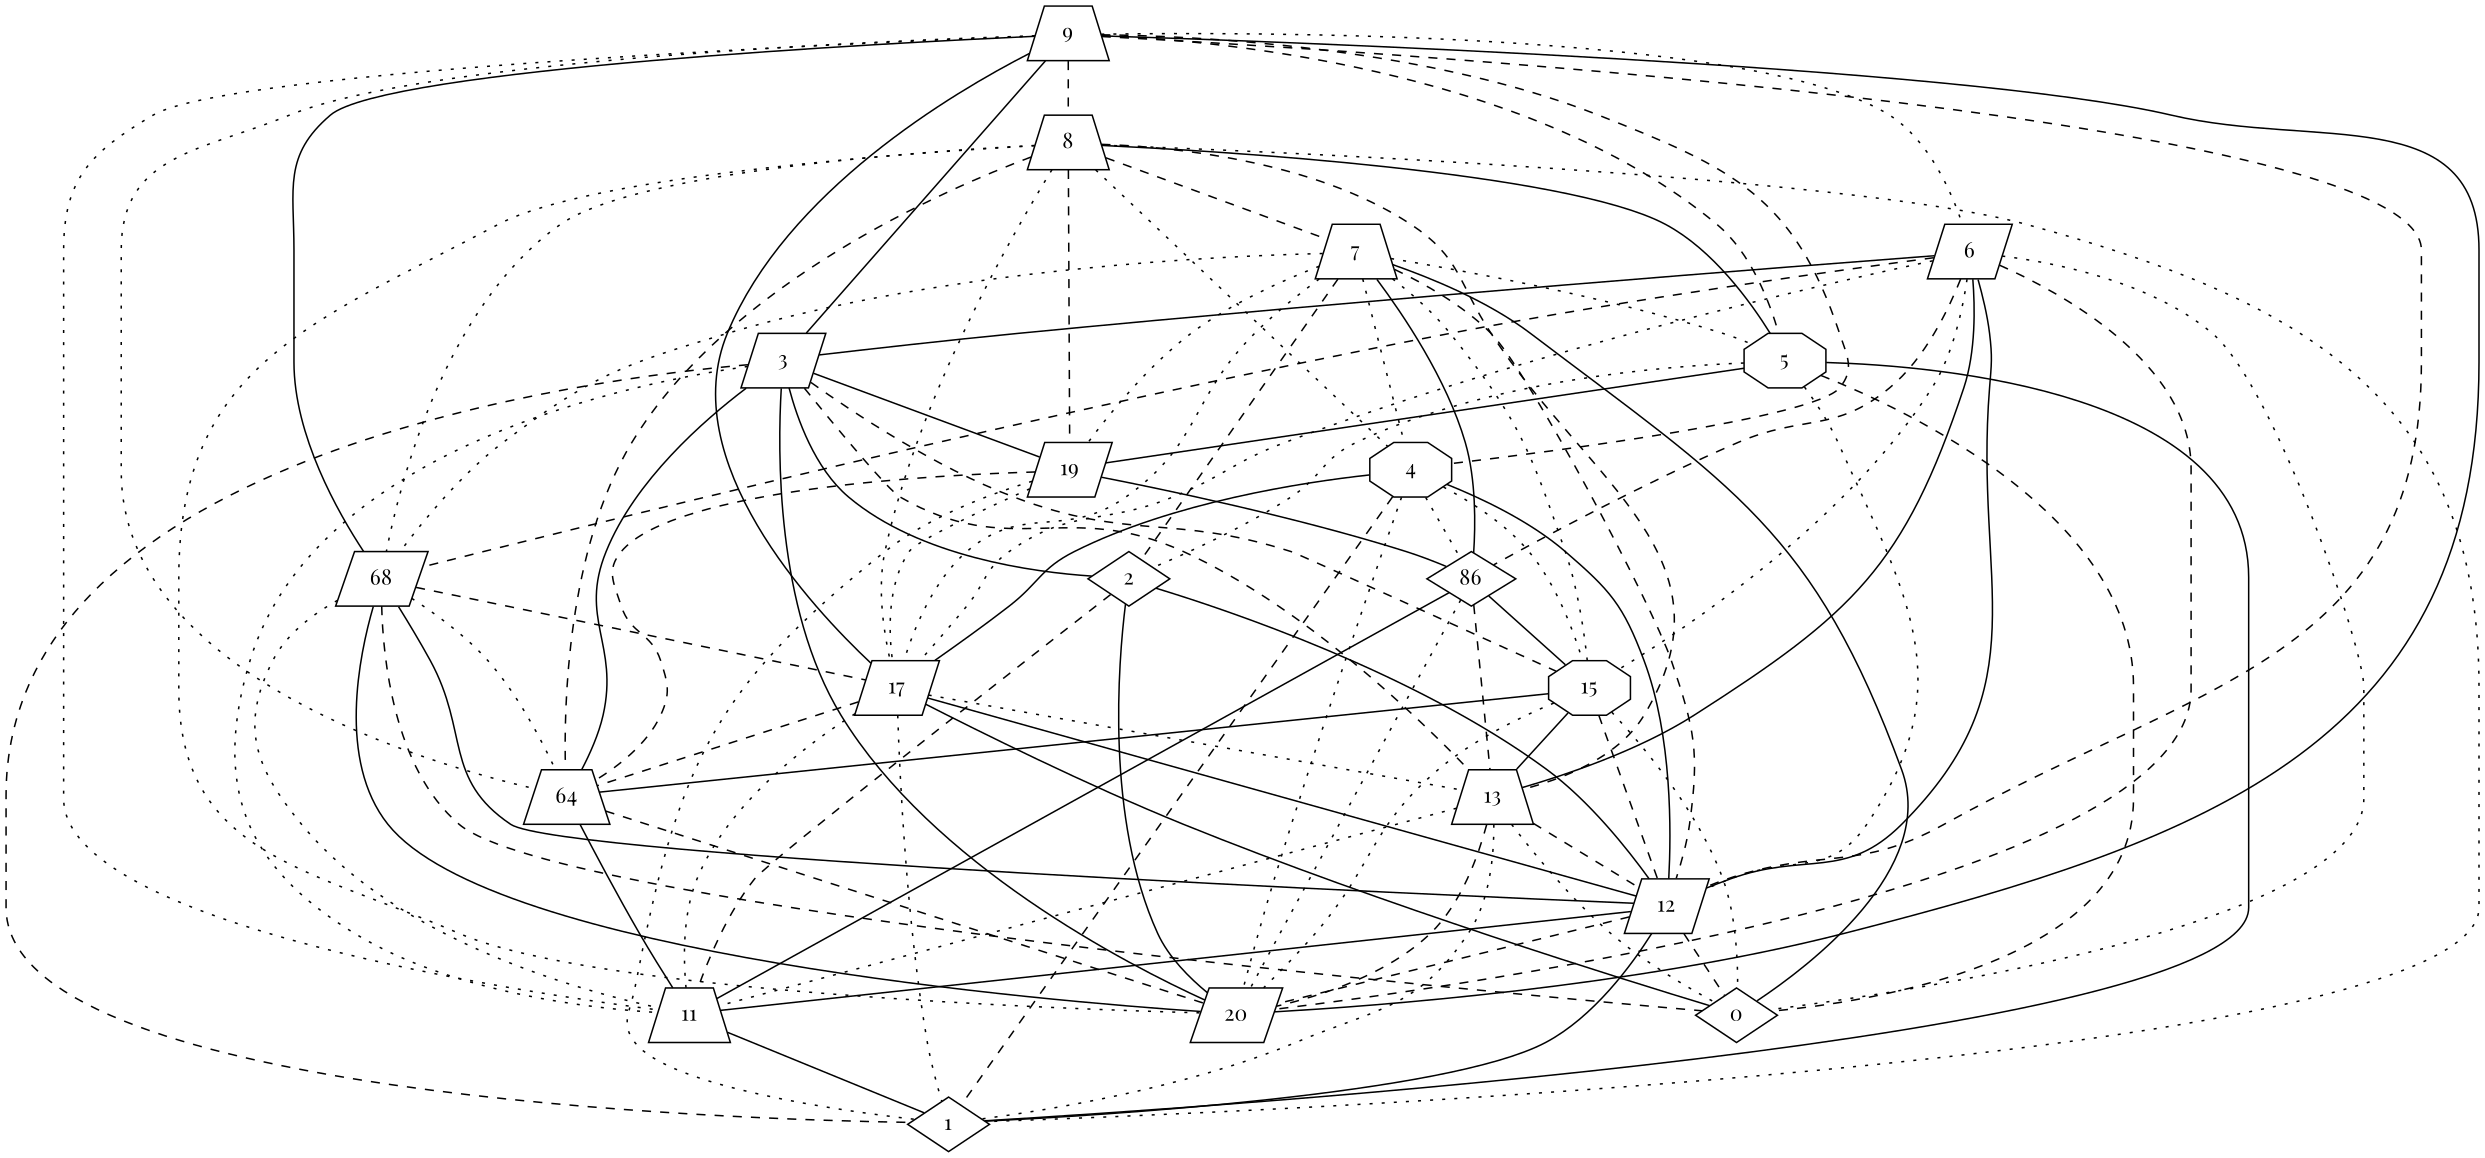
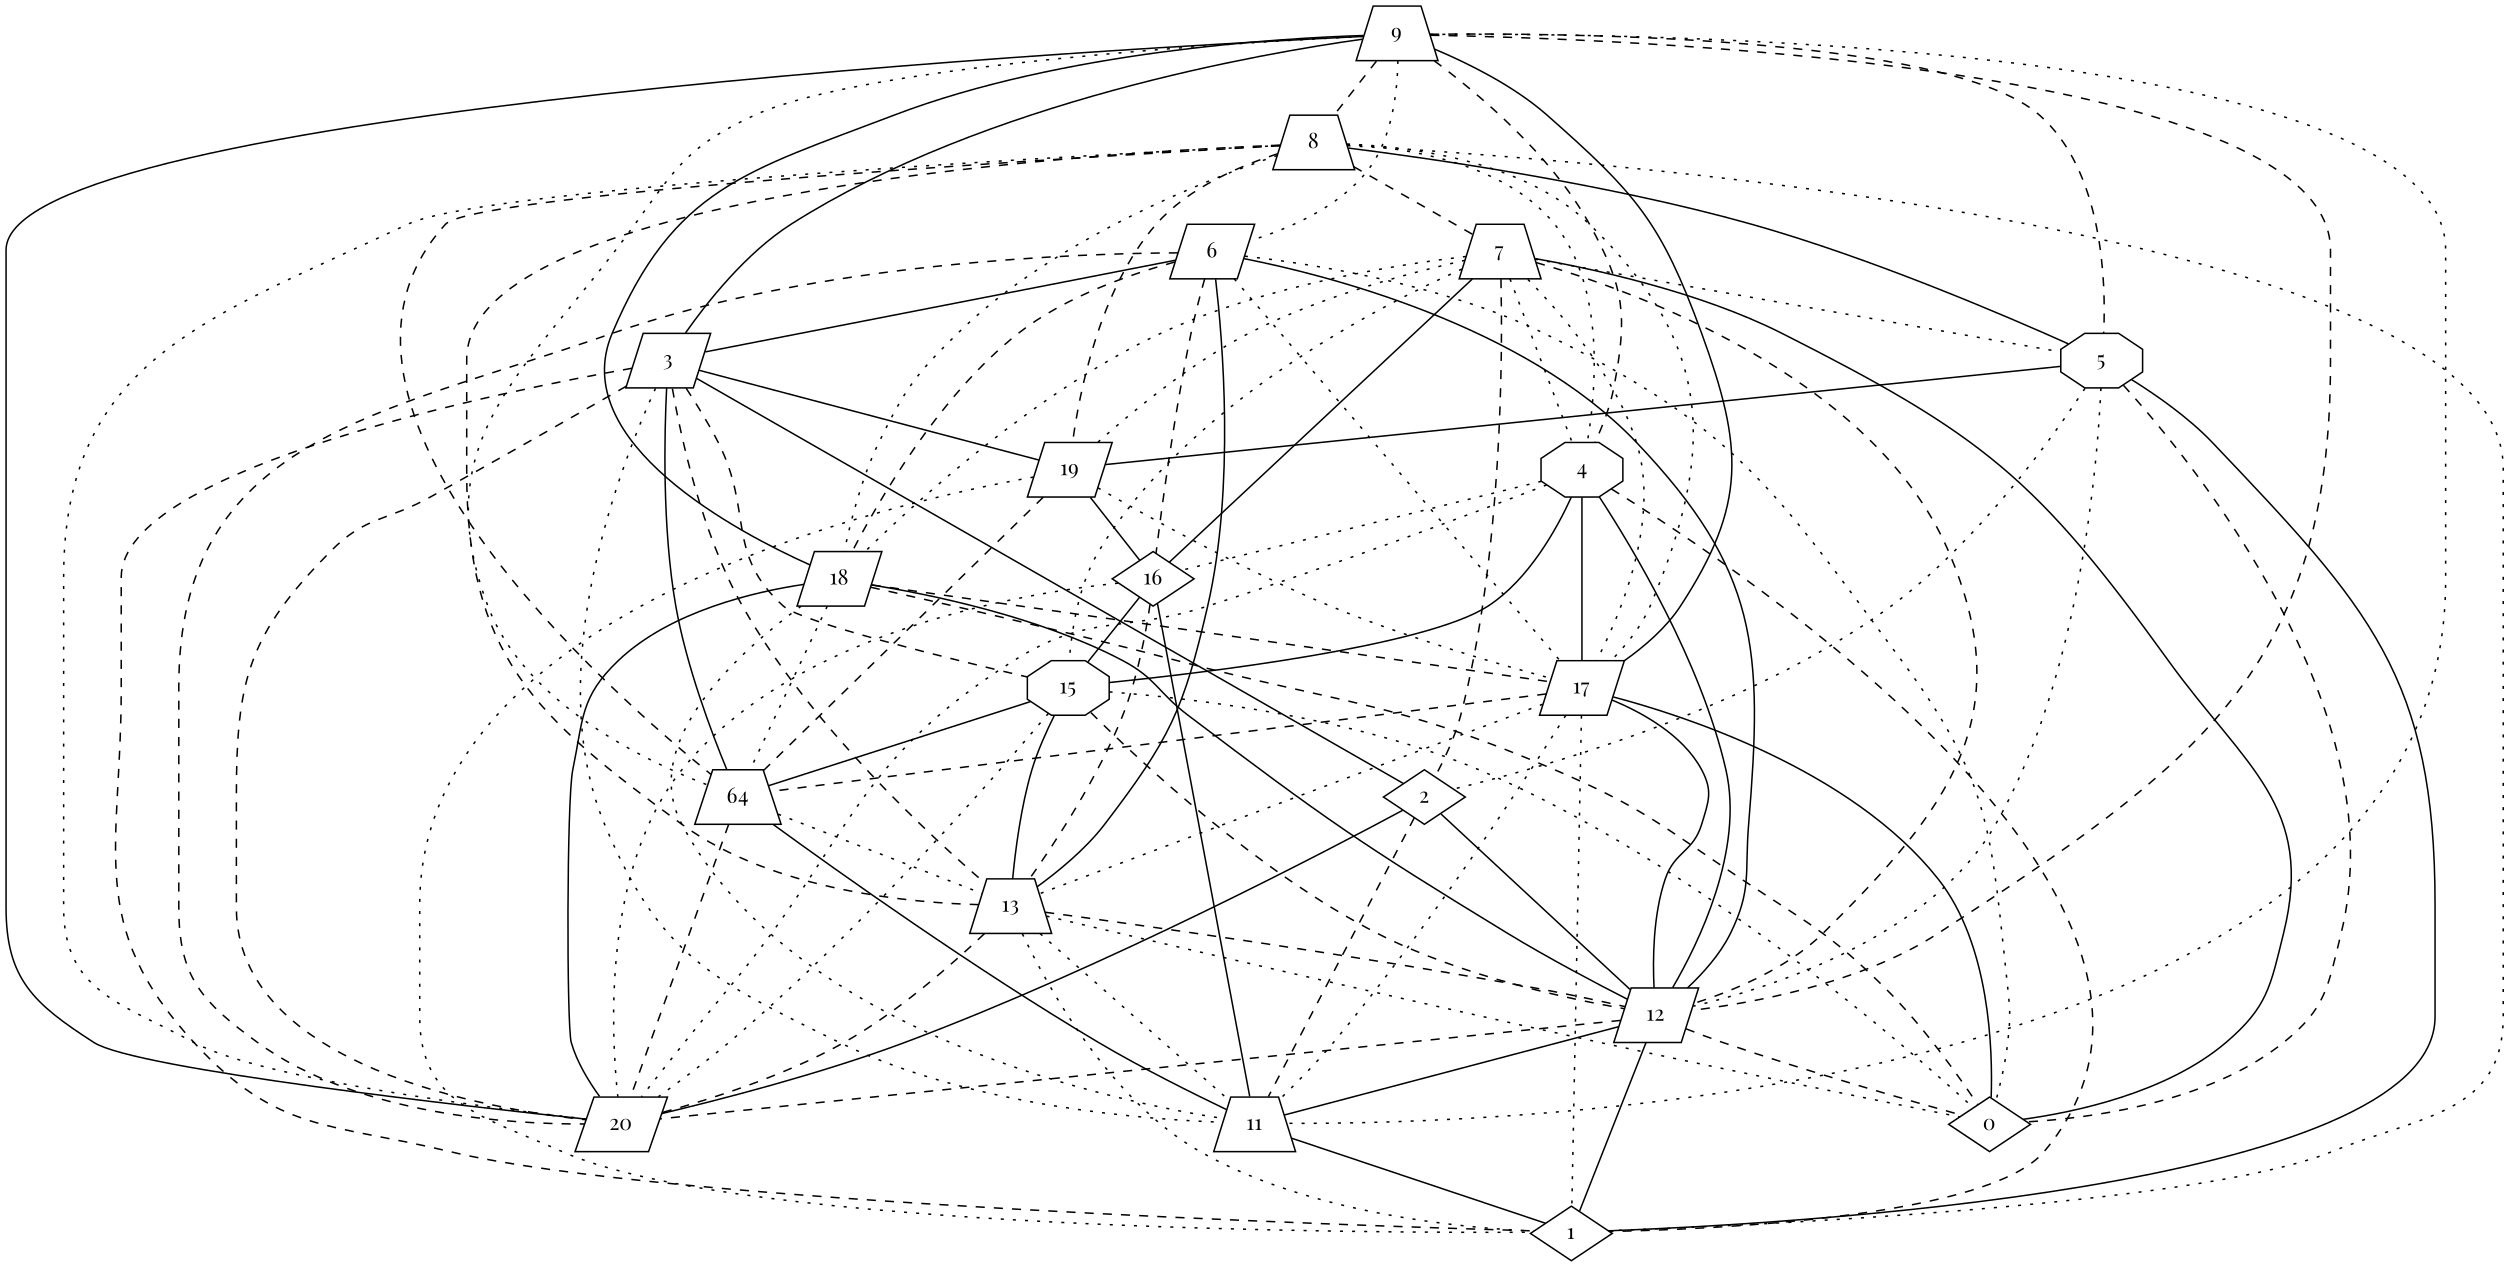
edge "6" -- "15": removed
edge "4" -- "15": style dotted -> solid
node "68": label "68" -> "18"
node "86": label "86" -> "16"
edge "3" -- "20": style solid -> dashed
edge "64" -- "13": added
